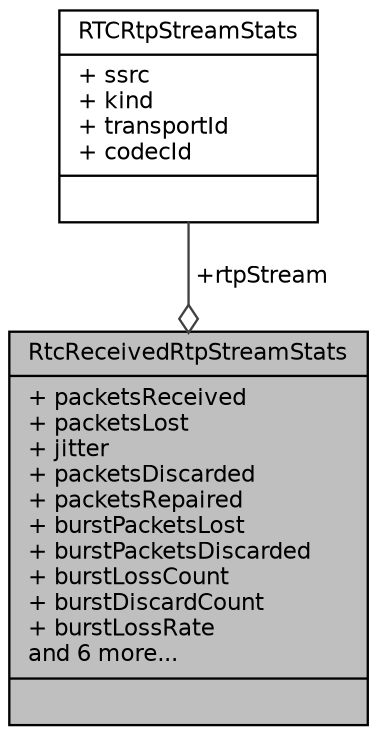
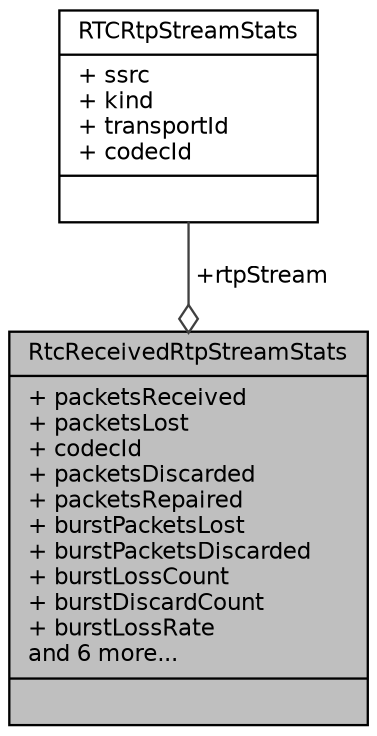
node "RtcReceivedRtpStreamStats": text "+ jitter" -> "+ codecId"
